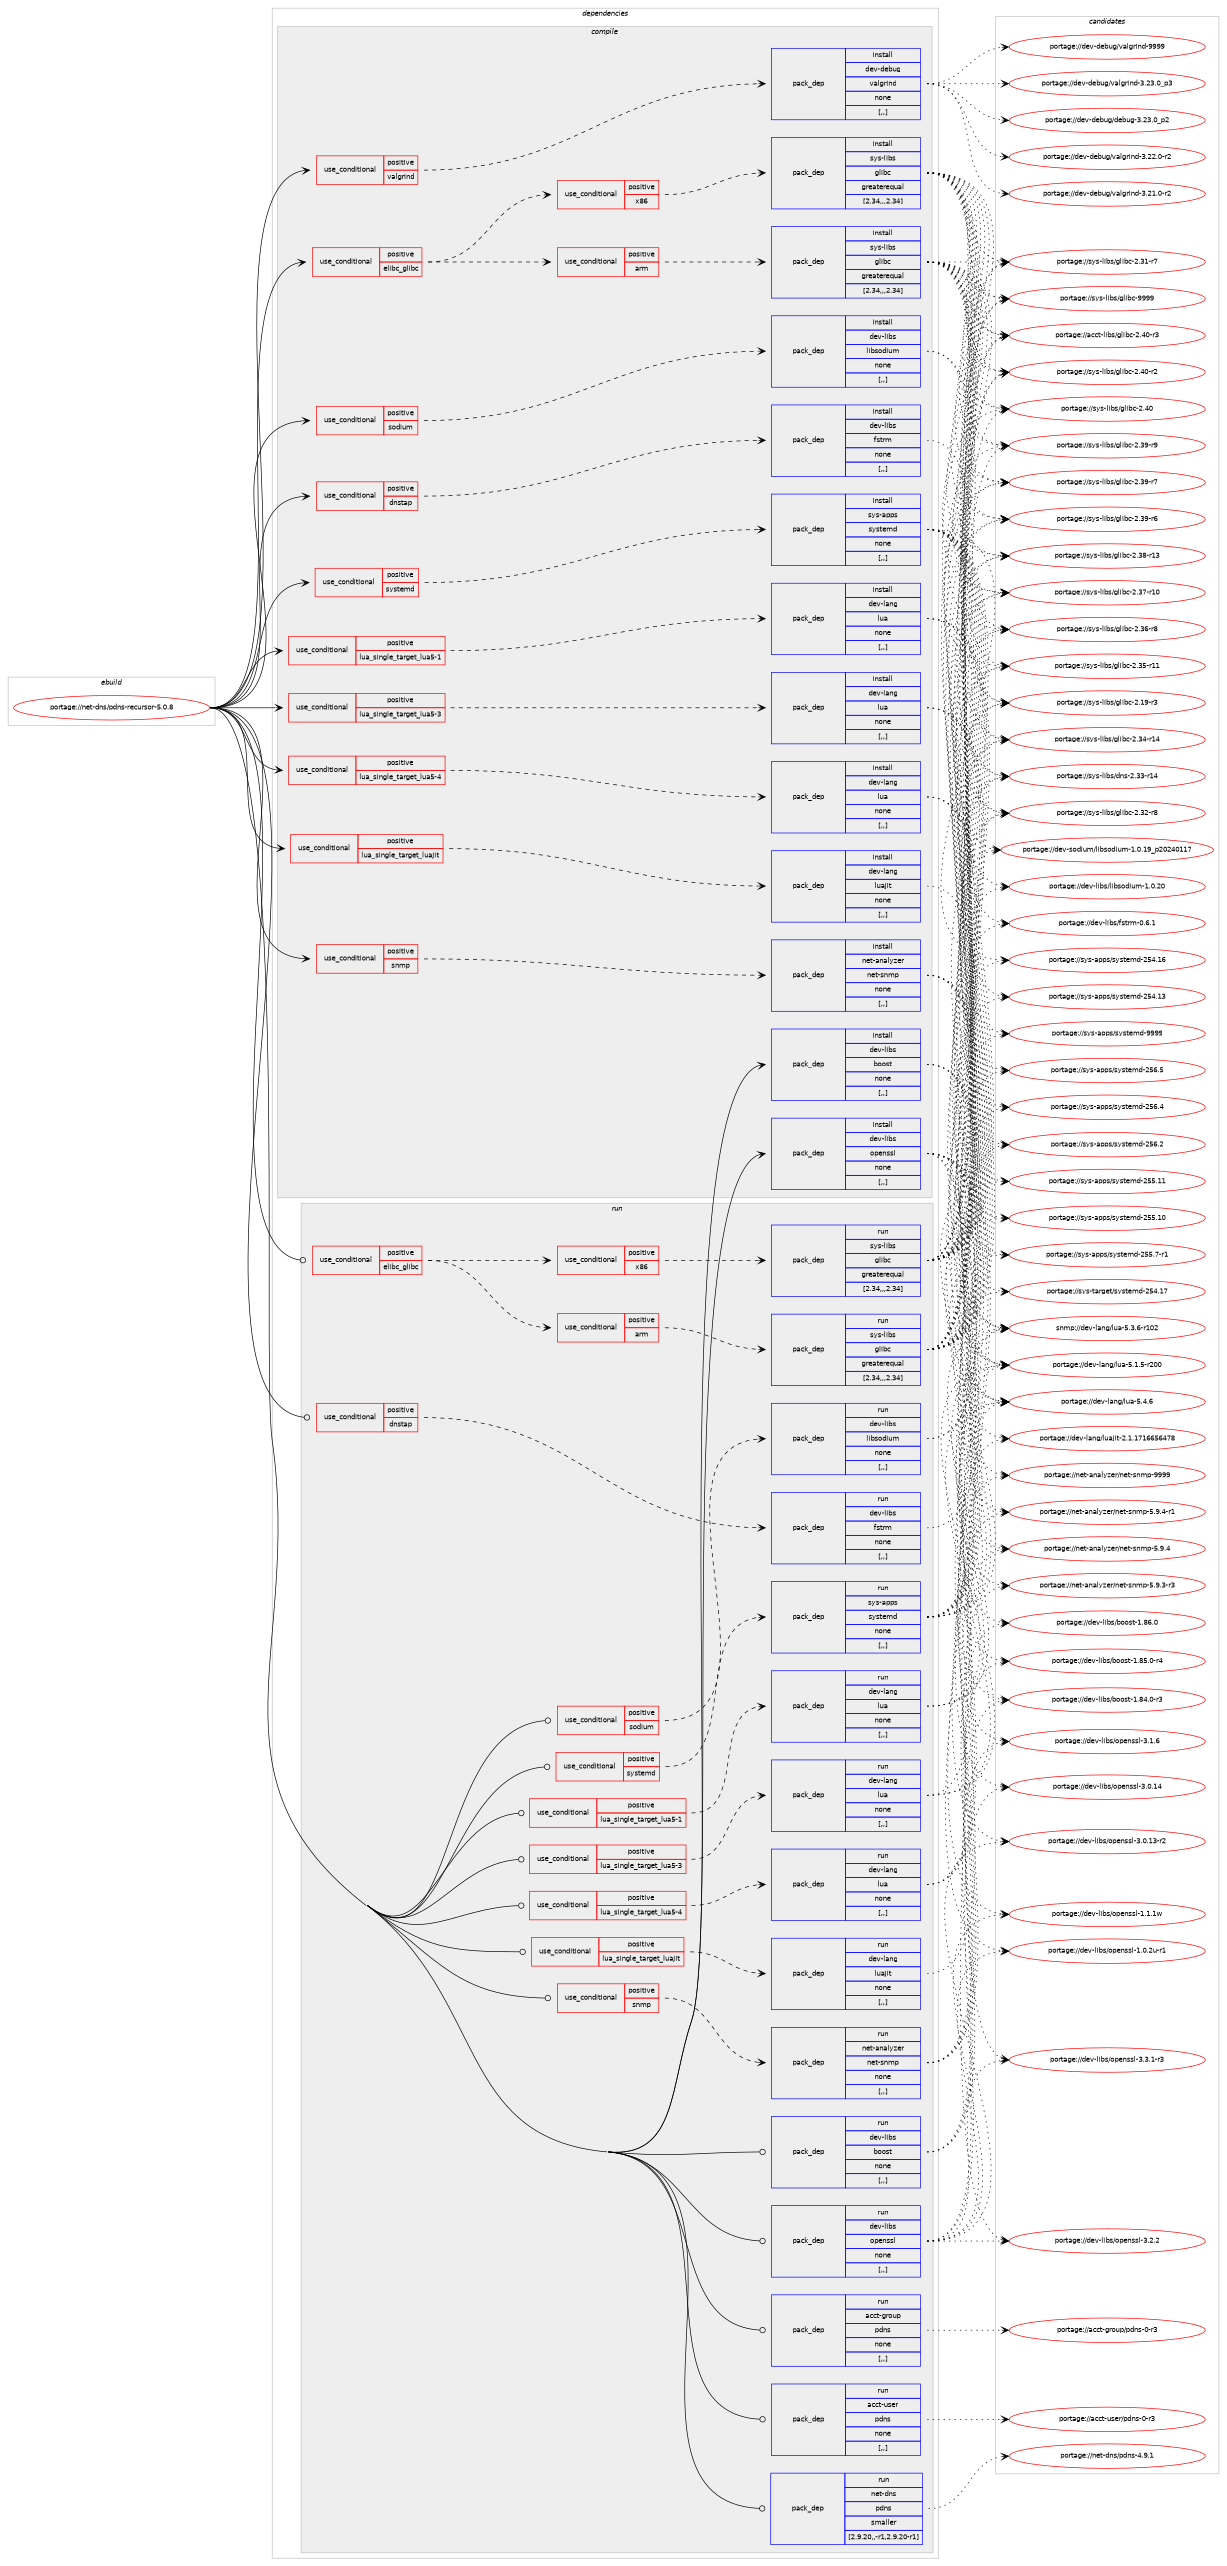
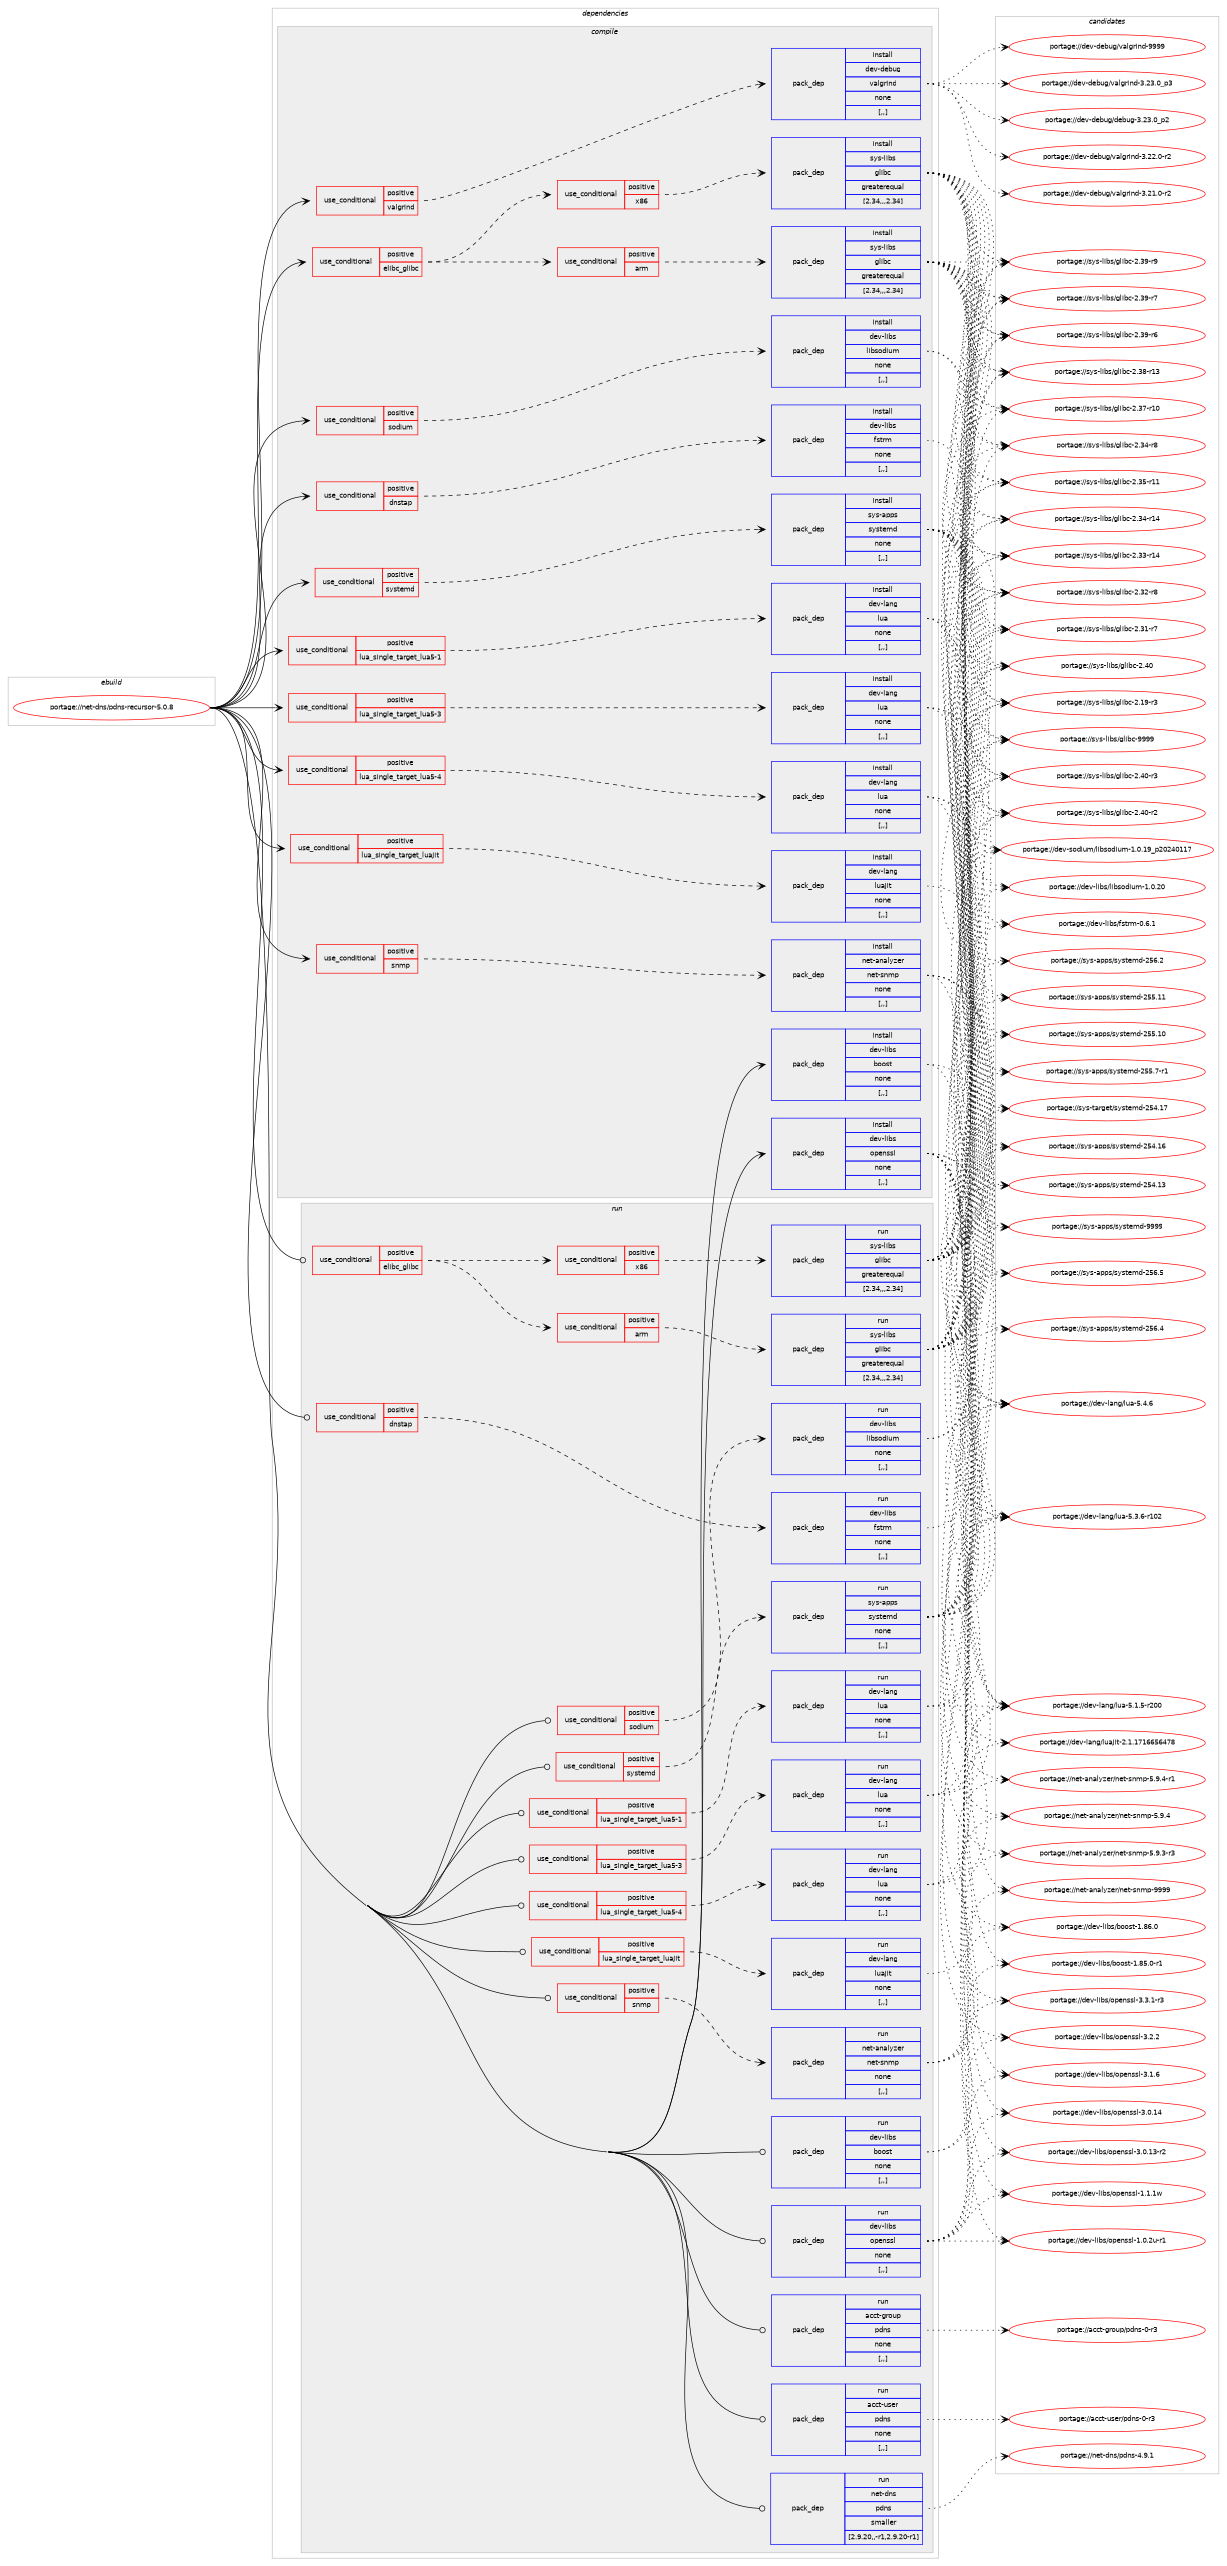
node "portage://acct-libs/glibc-2.40-r3": label "portage://acct-libs/glibc-2.40-r3" -> "portage://sys-libs/glibc-2.40-r3"
node "portage://sys-libs/glibc-2.36-r8": label "portage://sys-libs/glibc-2.36-r8" -> "portage://sys-libs/glibc-2.34-r8"
node "portage://sys-libs/dns-2.33-r14": label "portage://sys-libs/dns-2.33-r14" -> "portage://sys-libs/glibc-2.33-r14"
node "snmp://dev-lang/lua-5.3.6-r102": label "snmp://dev-lang/lua-5.3.6-r102" -> "portage://dev-lang/lua-5.3.6-r102"
node "portage://dev-libs/boost-1.85.0-r4": label "portage://dev-libs/boost-1.85.0-r4" -> "portage://dev-libs/boost-1.85.0-r1"
node "portage://dev-libs/boost-1.84.0-r3": removed
